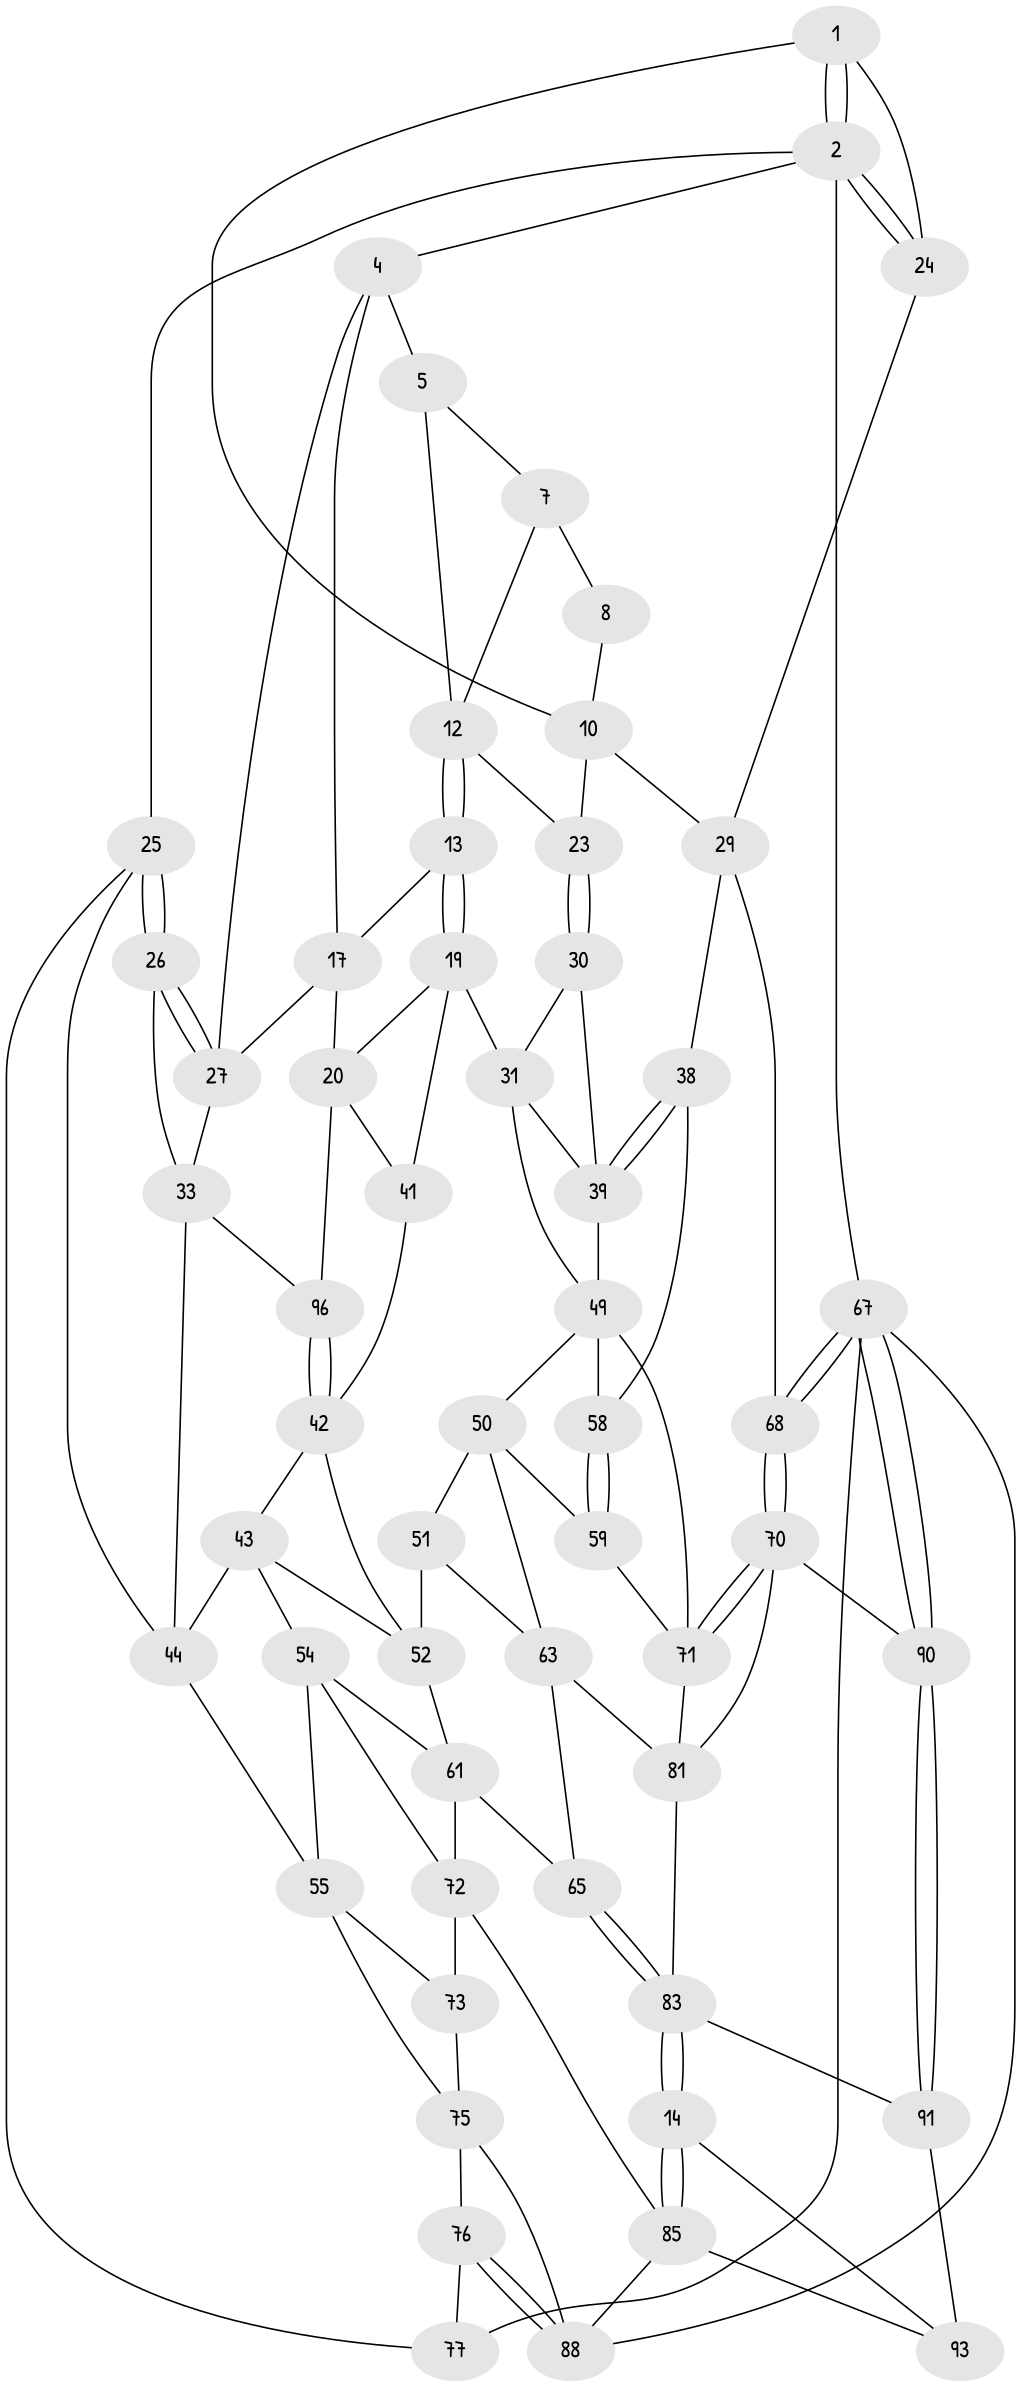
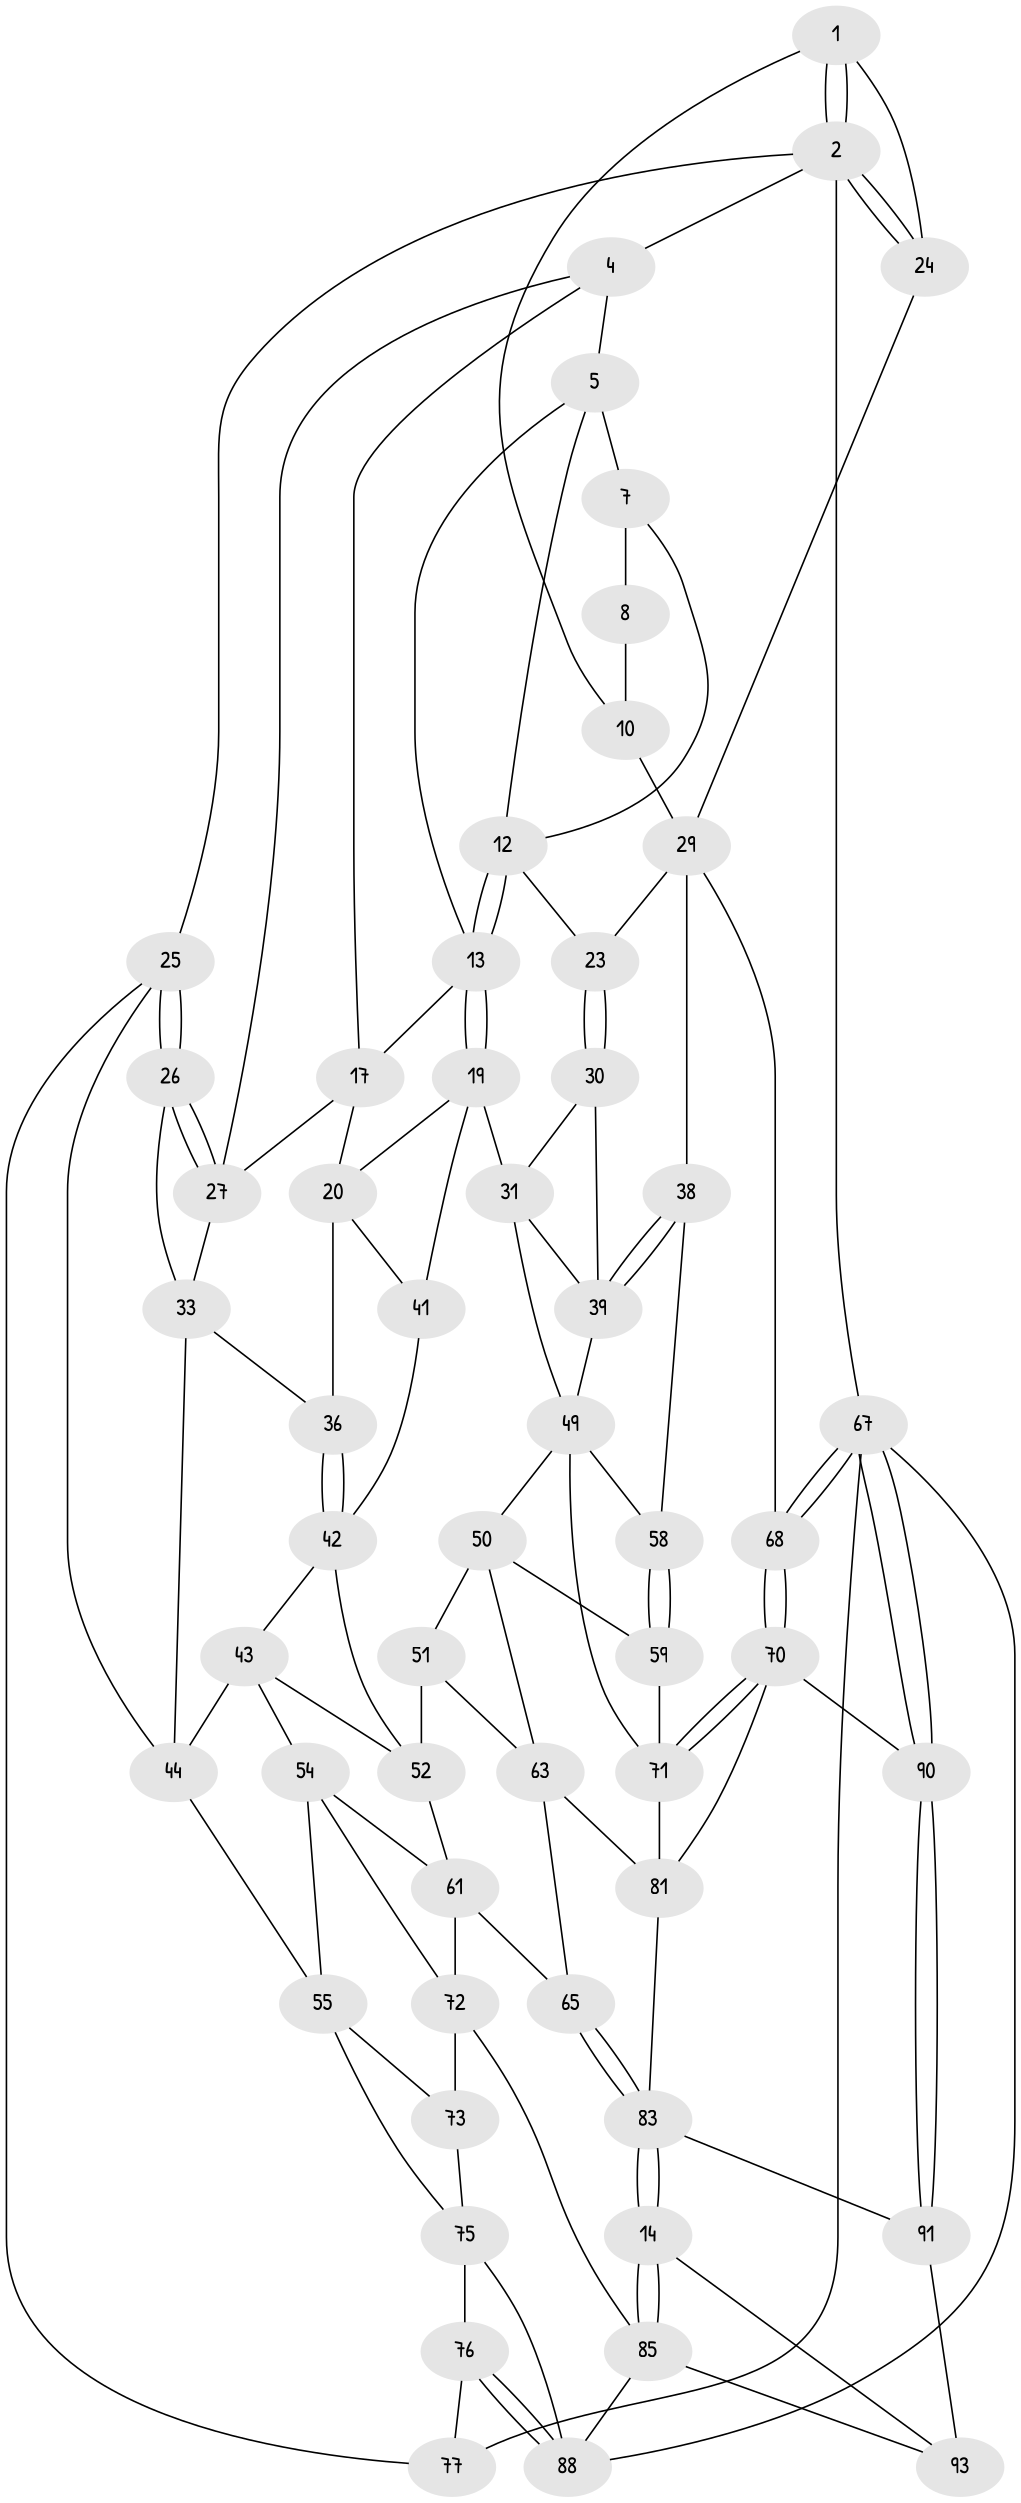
edge "5" -- "13": added
edge "10" -- "23": now "29" -- "23"
node "96": label "96" -> "36"
